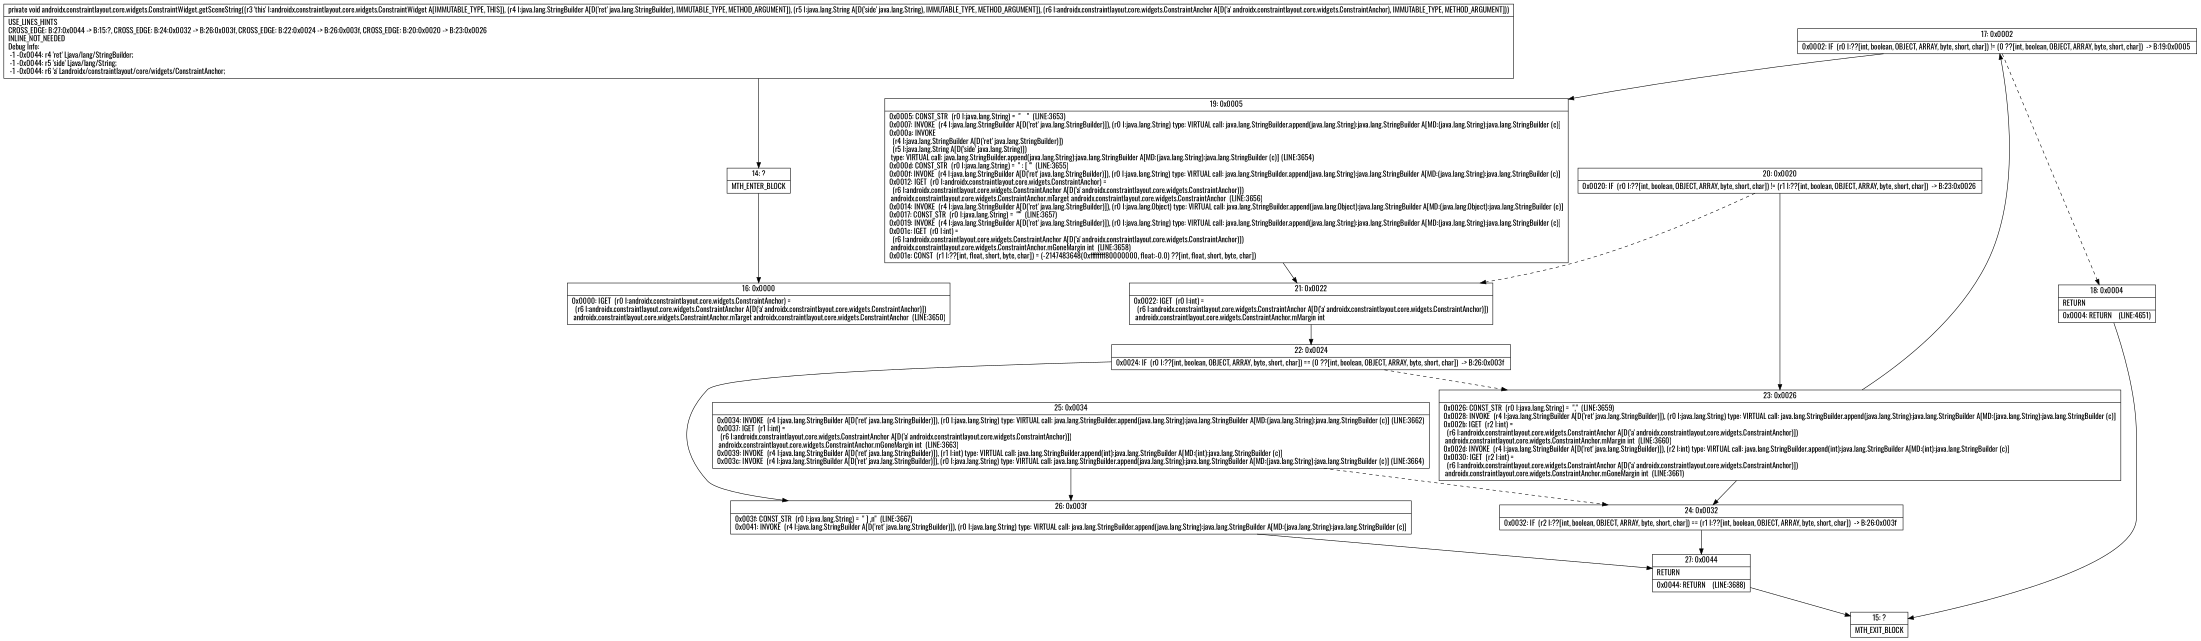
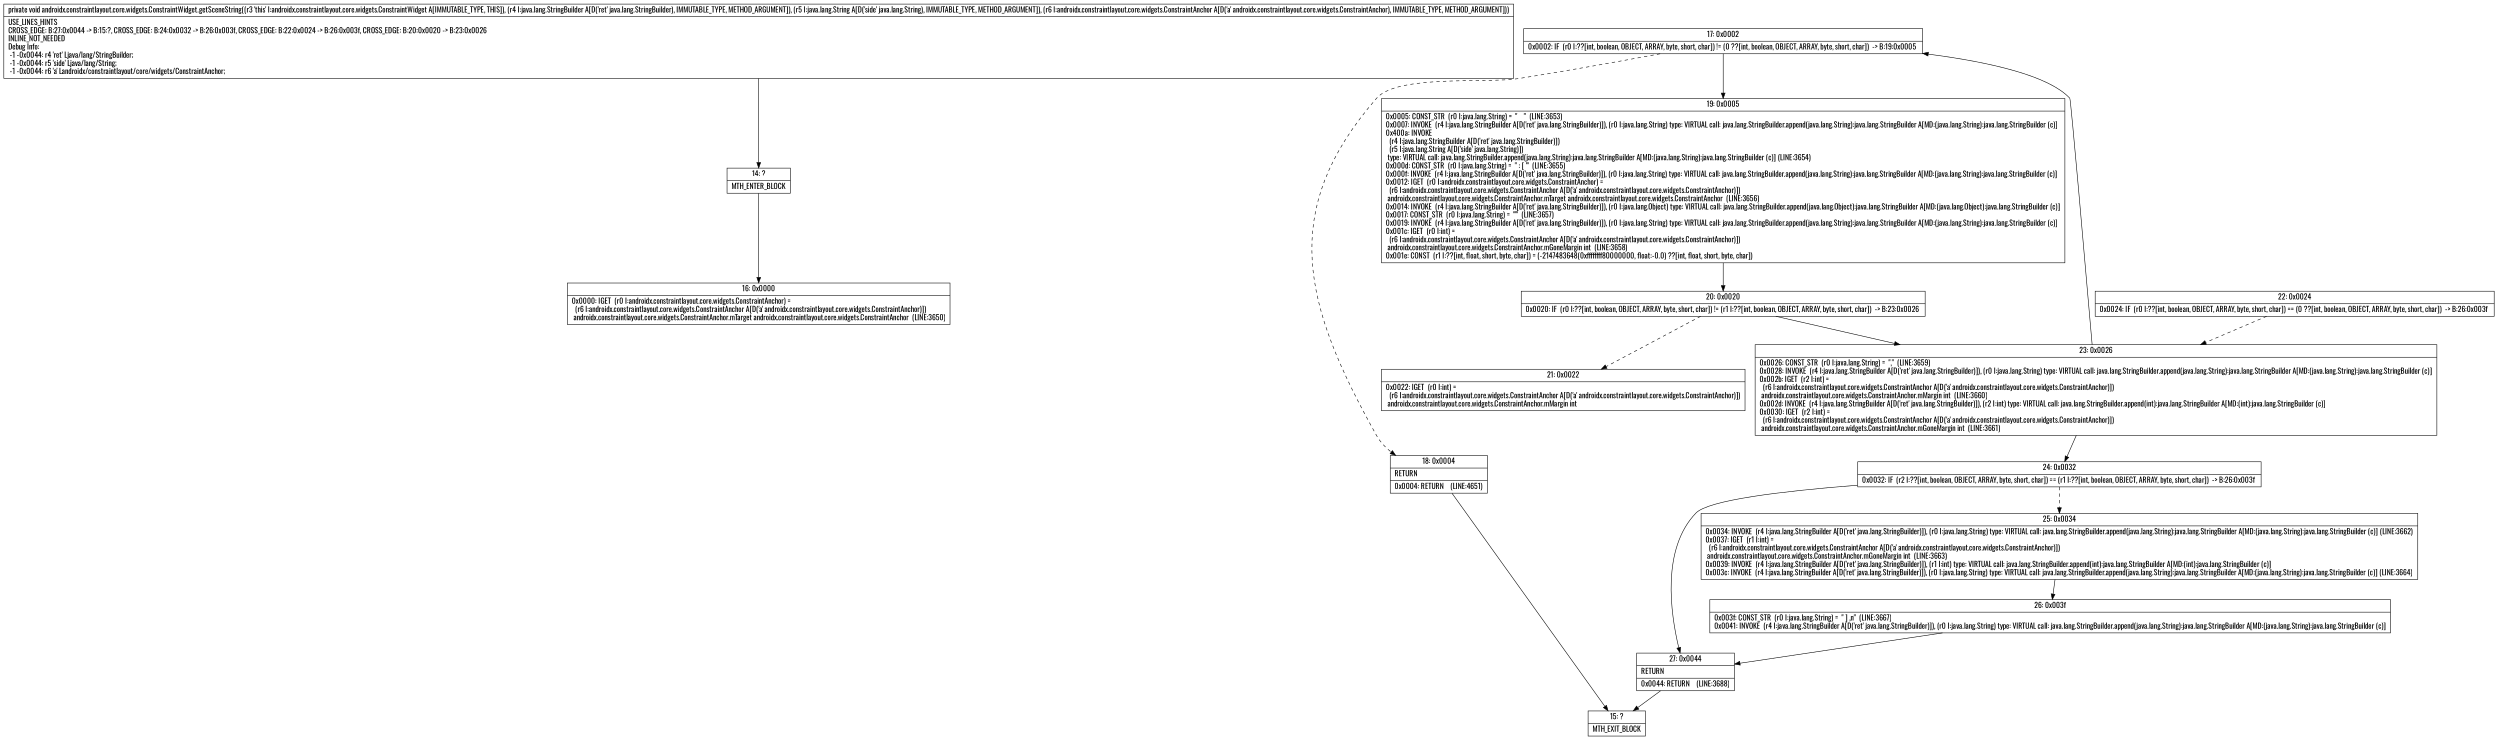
node "19: 0x0005": text "0x000a: INVOKE" -> "0x400a: INVOKE"
edge "19: 0x0005" -> "21: 0x0022": now "19: 0x0005" -> "20: 0x0020"
edge "21: 0x0022" -> "22: 0x0024": removed
edge "22: 0x0024" -> "26: 0x003f": removed
edge "25: 0x0034" -> "24: 0x0032": reversed
